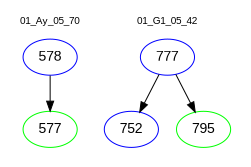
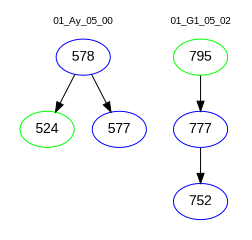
cluster "01_Ay_05_70": label "01_Ay_05_70" -> "01_Ay_05_00"
cluster "01_G1_05_42": label "01_G1_05_42" -> "01_G1_05_02"
edge "777" -> "795": reversed
node "524": added
node "577": color green -> blue
